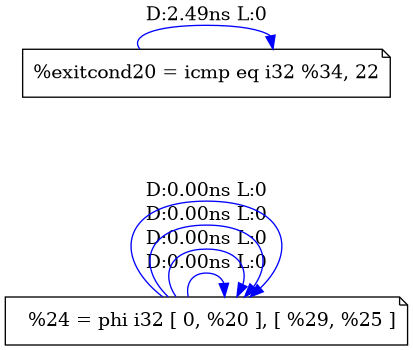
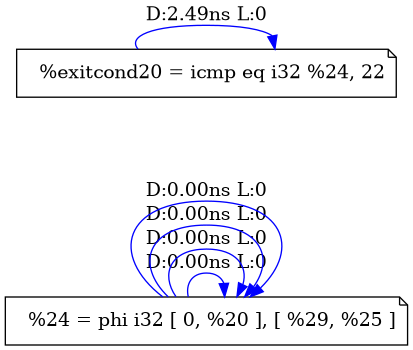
node "%exitcond20 = icmp eq i32 %34, 22": label "%exitcond20 = icmp eq i32 %34, 22" -> "%exitcond20 = icmp eq i32 %24, 22"
